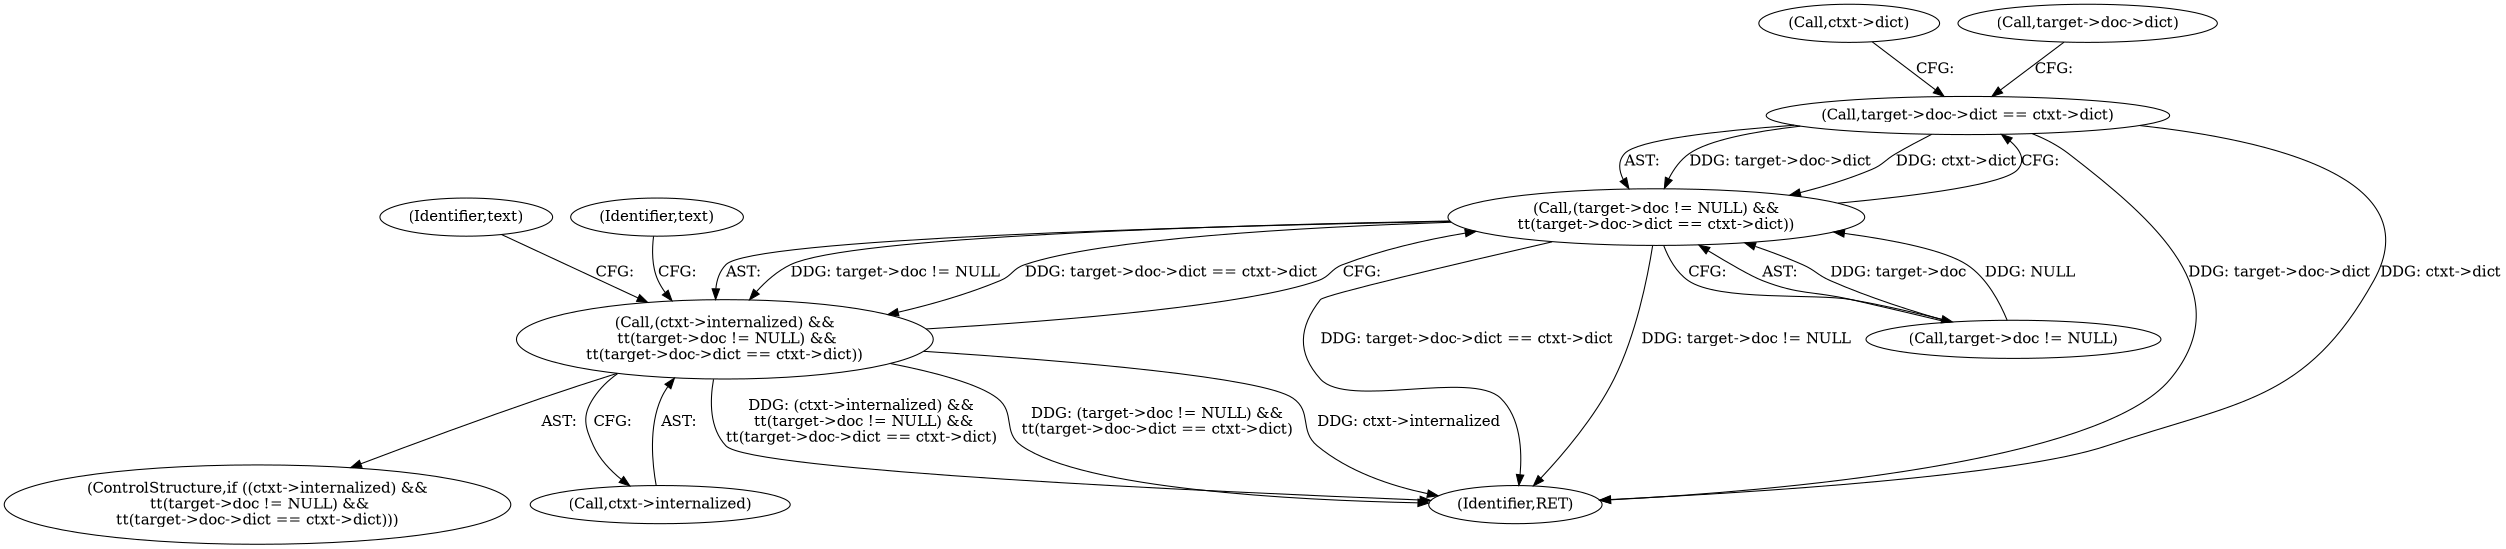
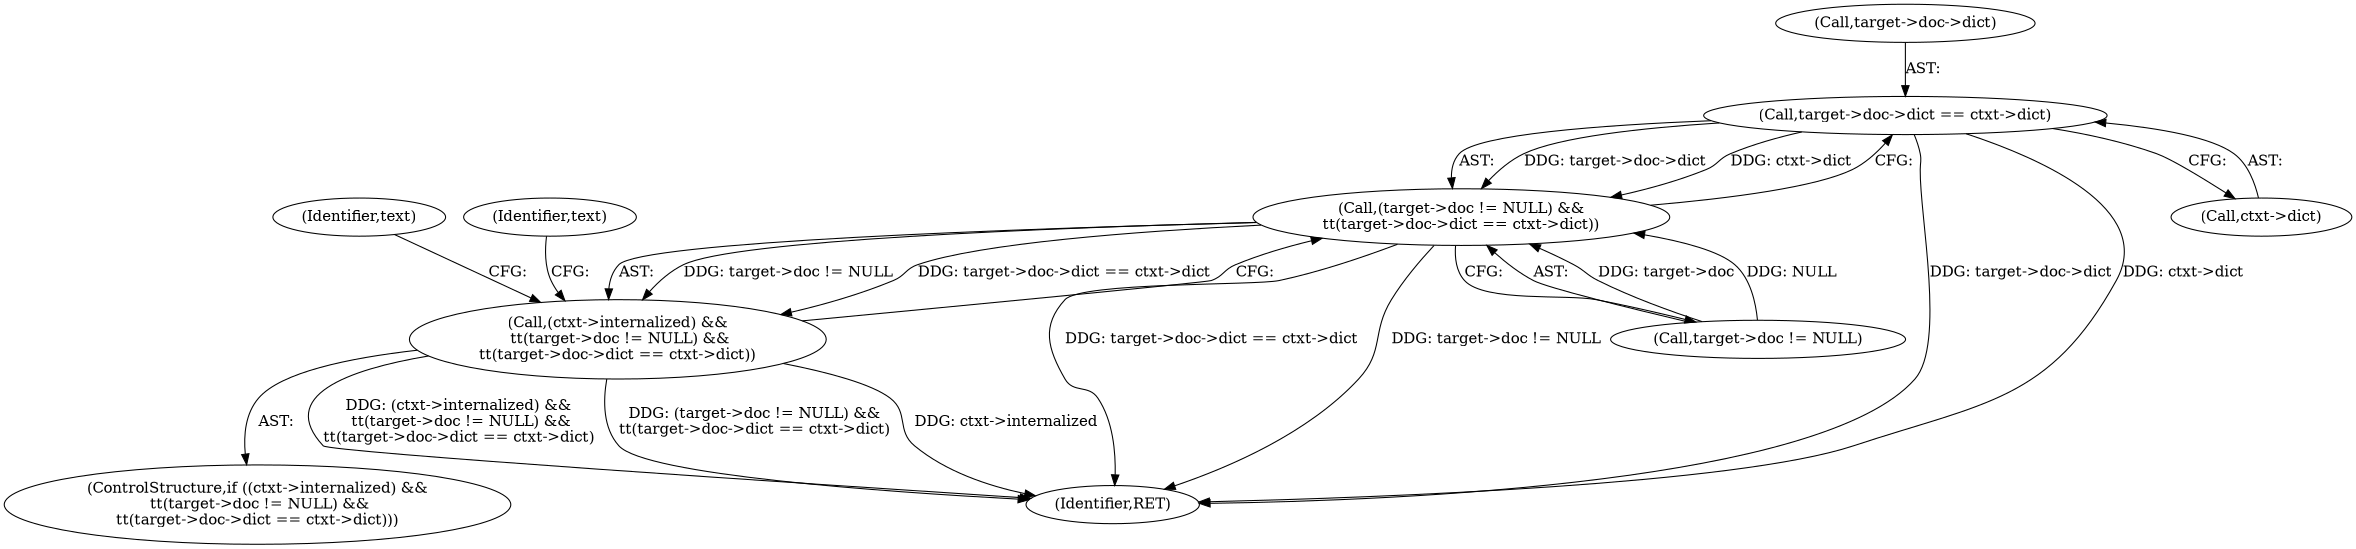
edge "(Call,ctxt->dict)" -> "(Call,target->doc->dict == ctxt->dict)": label "CFG: " -> "AST: "
edge "(Call,target->doc->dict)" -> "(Call,target->doc->dict == ctxt->dict)": label "CFG: " -> "AST: "
edge "(Call,target->doc->dict == ctxt->dict)" -> "(Call,ctxt->dict)": added, label "CFG:"
node "(Call,ctxt->internalized)": removed
